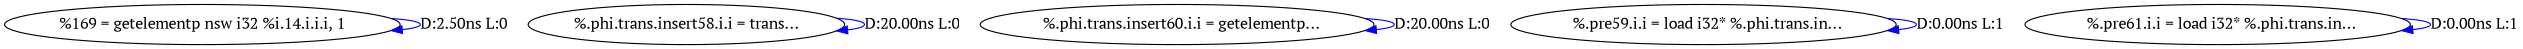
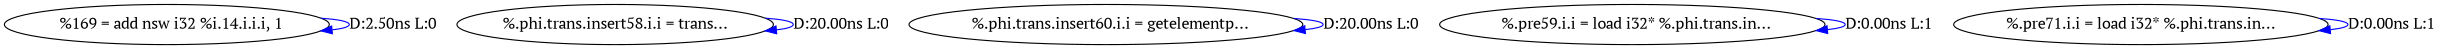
node "%169 = getelementp nsw i32 %i.14.i.i.i, 1": label "%169 = getelementp nsw i32 %i.14.i.i.i, 1" -> "%169 = add nsw i32 %i.14.i.i.i, 1"
node "%.pre61.i.i = load i32* %.phi.trans.in...": label "%.pre61.i.i = load i32* %.phi.trans.in..." -> "%.pre71.i.i = load i32* %.phi.trans.in..."
